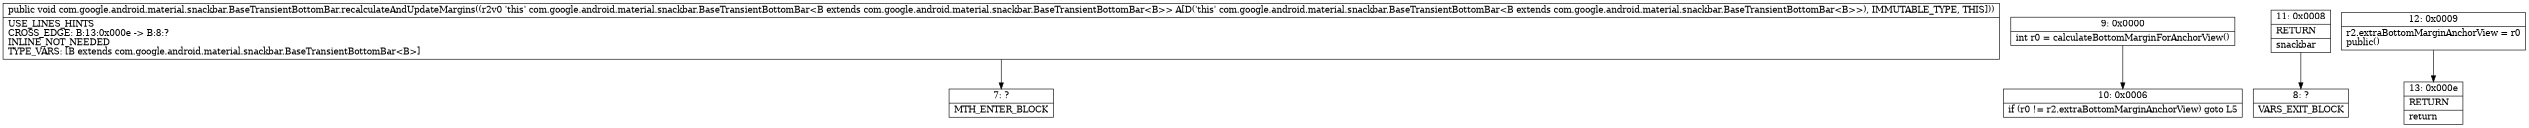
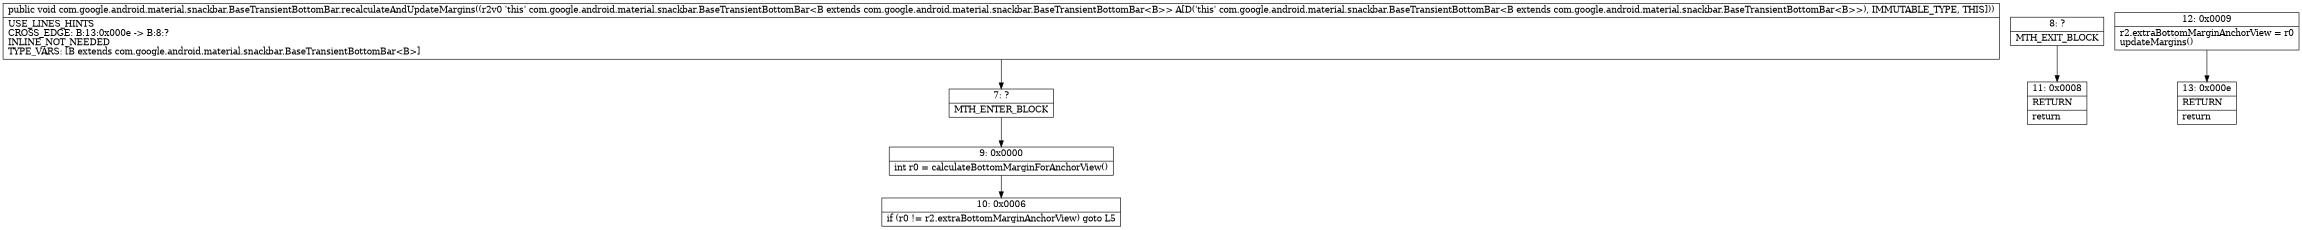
node "12: 0x0009": text "public()" -> "updateMargins()"
node "11: 0x0008": text "snackbar" -> "return"
edge "11: 0x0008" -> "8: ?": reversed
node "8: ?": text "VARS_EXIT_BLOCK" -> "MTH_EXIT_BLOCK"
edge "7: ?" -> "9: 0x0000": added
